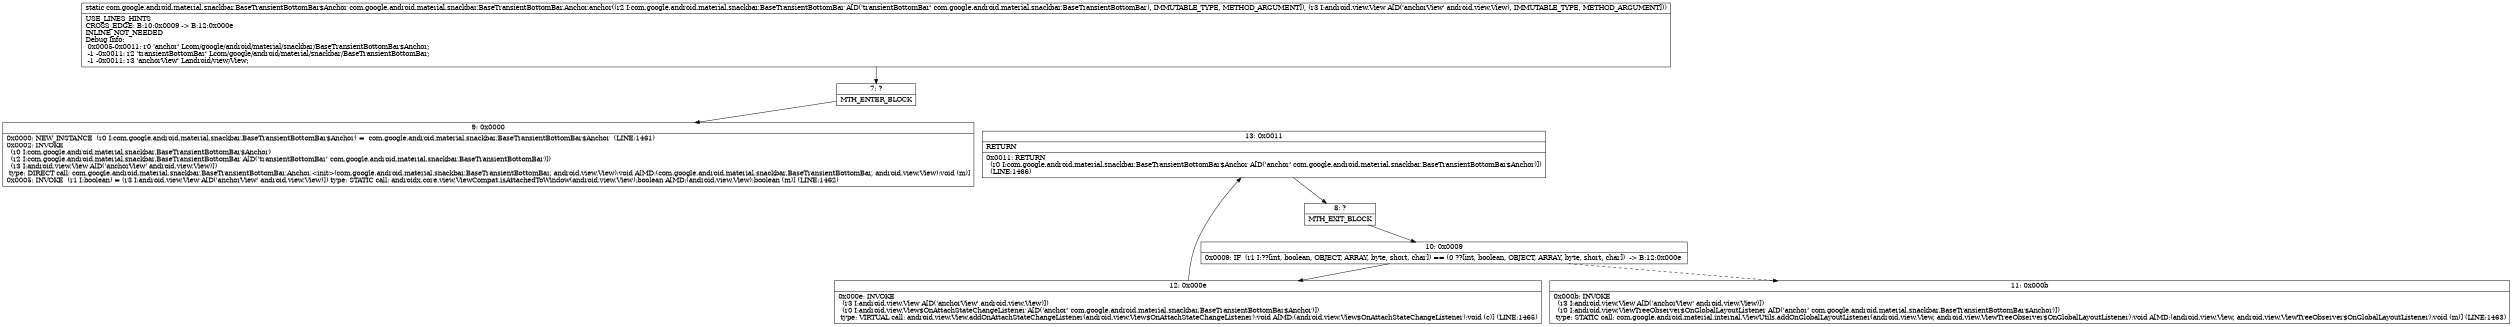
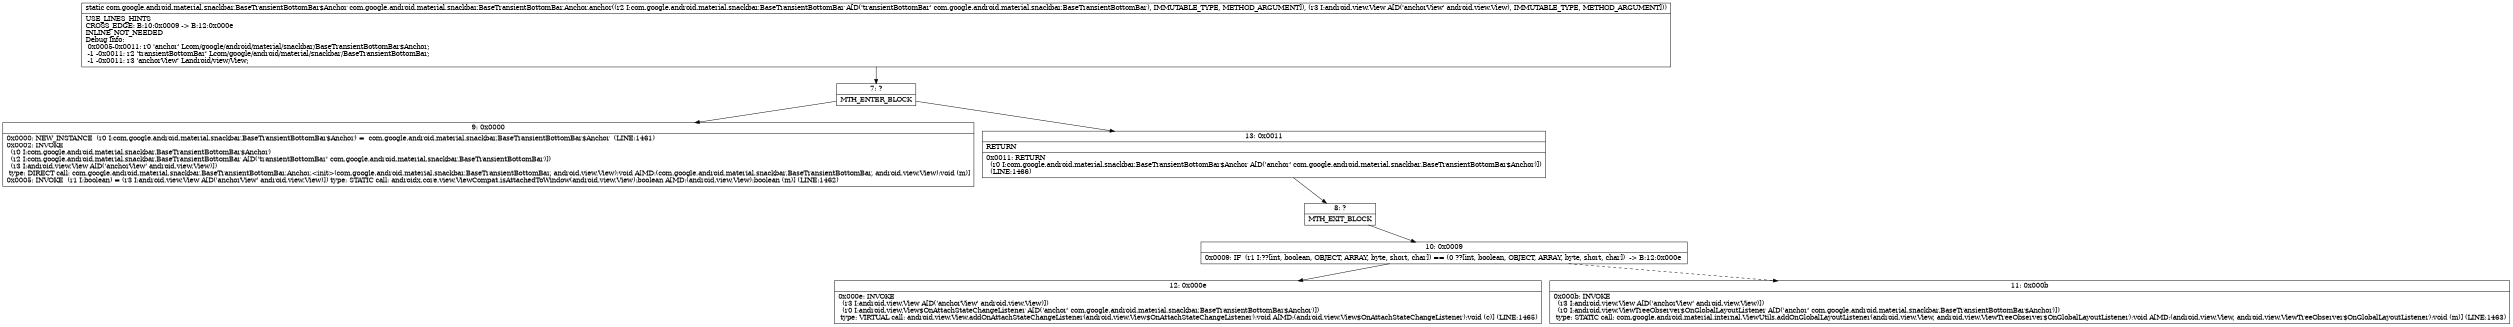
edge "12: 0x000e" -> "13: 0x0011": now "7: ?" -> "13: 0x0011"
